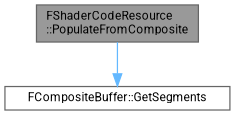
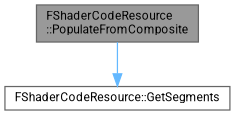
node "FCompositeBuffer::GetSegments": label "FCompositeBuffer::GetSegments" -> "FShaderCodeResource::GetSegments"
